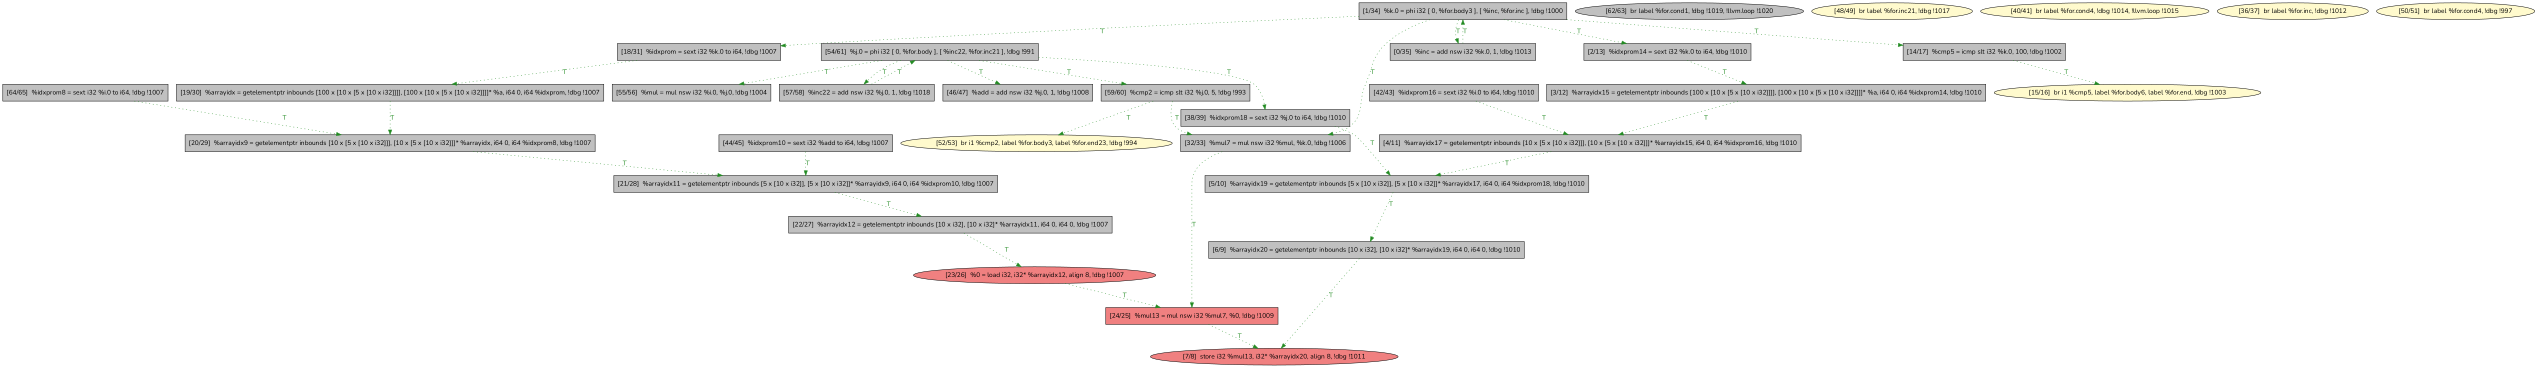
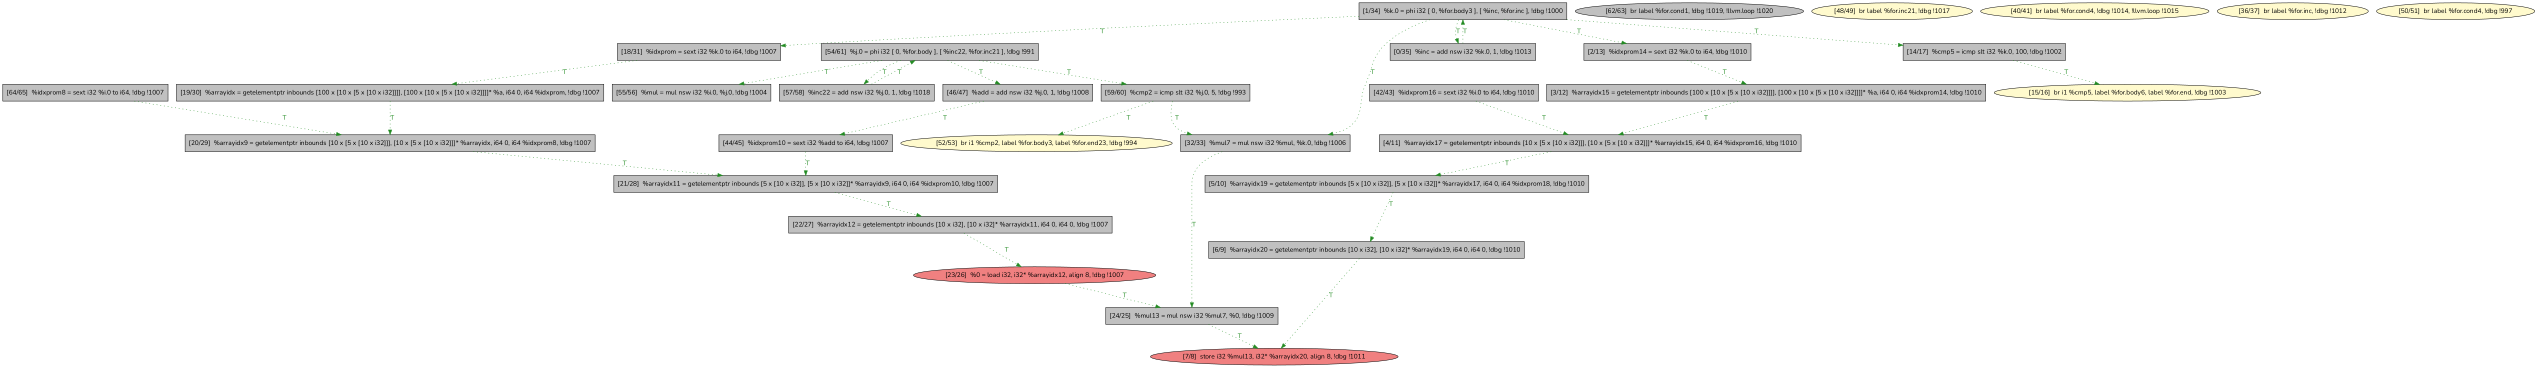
edge "[46/47]  %add = add nsw i32 %j.0, 1, !dbg !1008" -> "[44/45]  %idxprom10 = sext i32 %add to i64, !dbg !1007": added, label "T"
node "[38/39]  %idxprom18 = sext i32 %j.0 to i64, !dbg !1010": removed
node "[24/25]  %mul13 = mul nsw i32 %mul7, %0, !dbg !1009": fillcolor lightcoral -> grey
